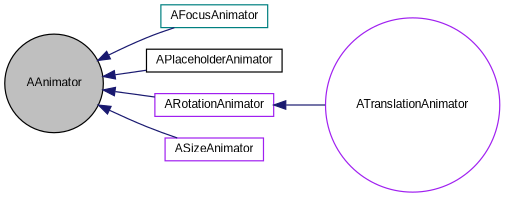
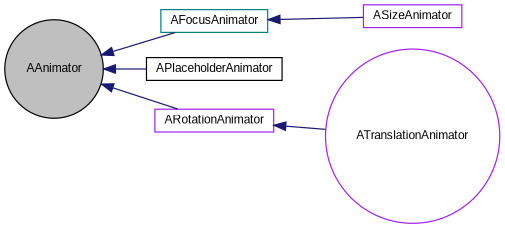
edge "ASizeAnimator" -> "AAnimator": now "ASizeAnimator" -> "AFocusAnimator"
